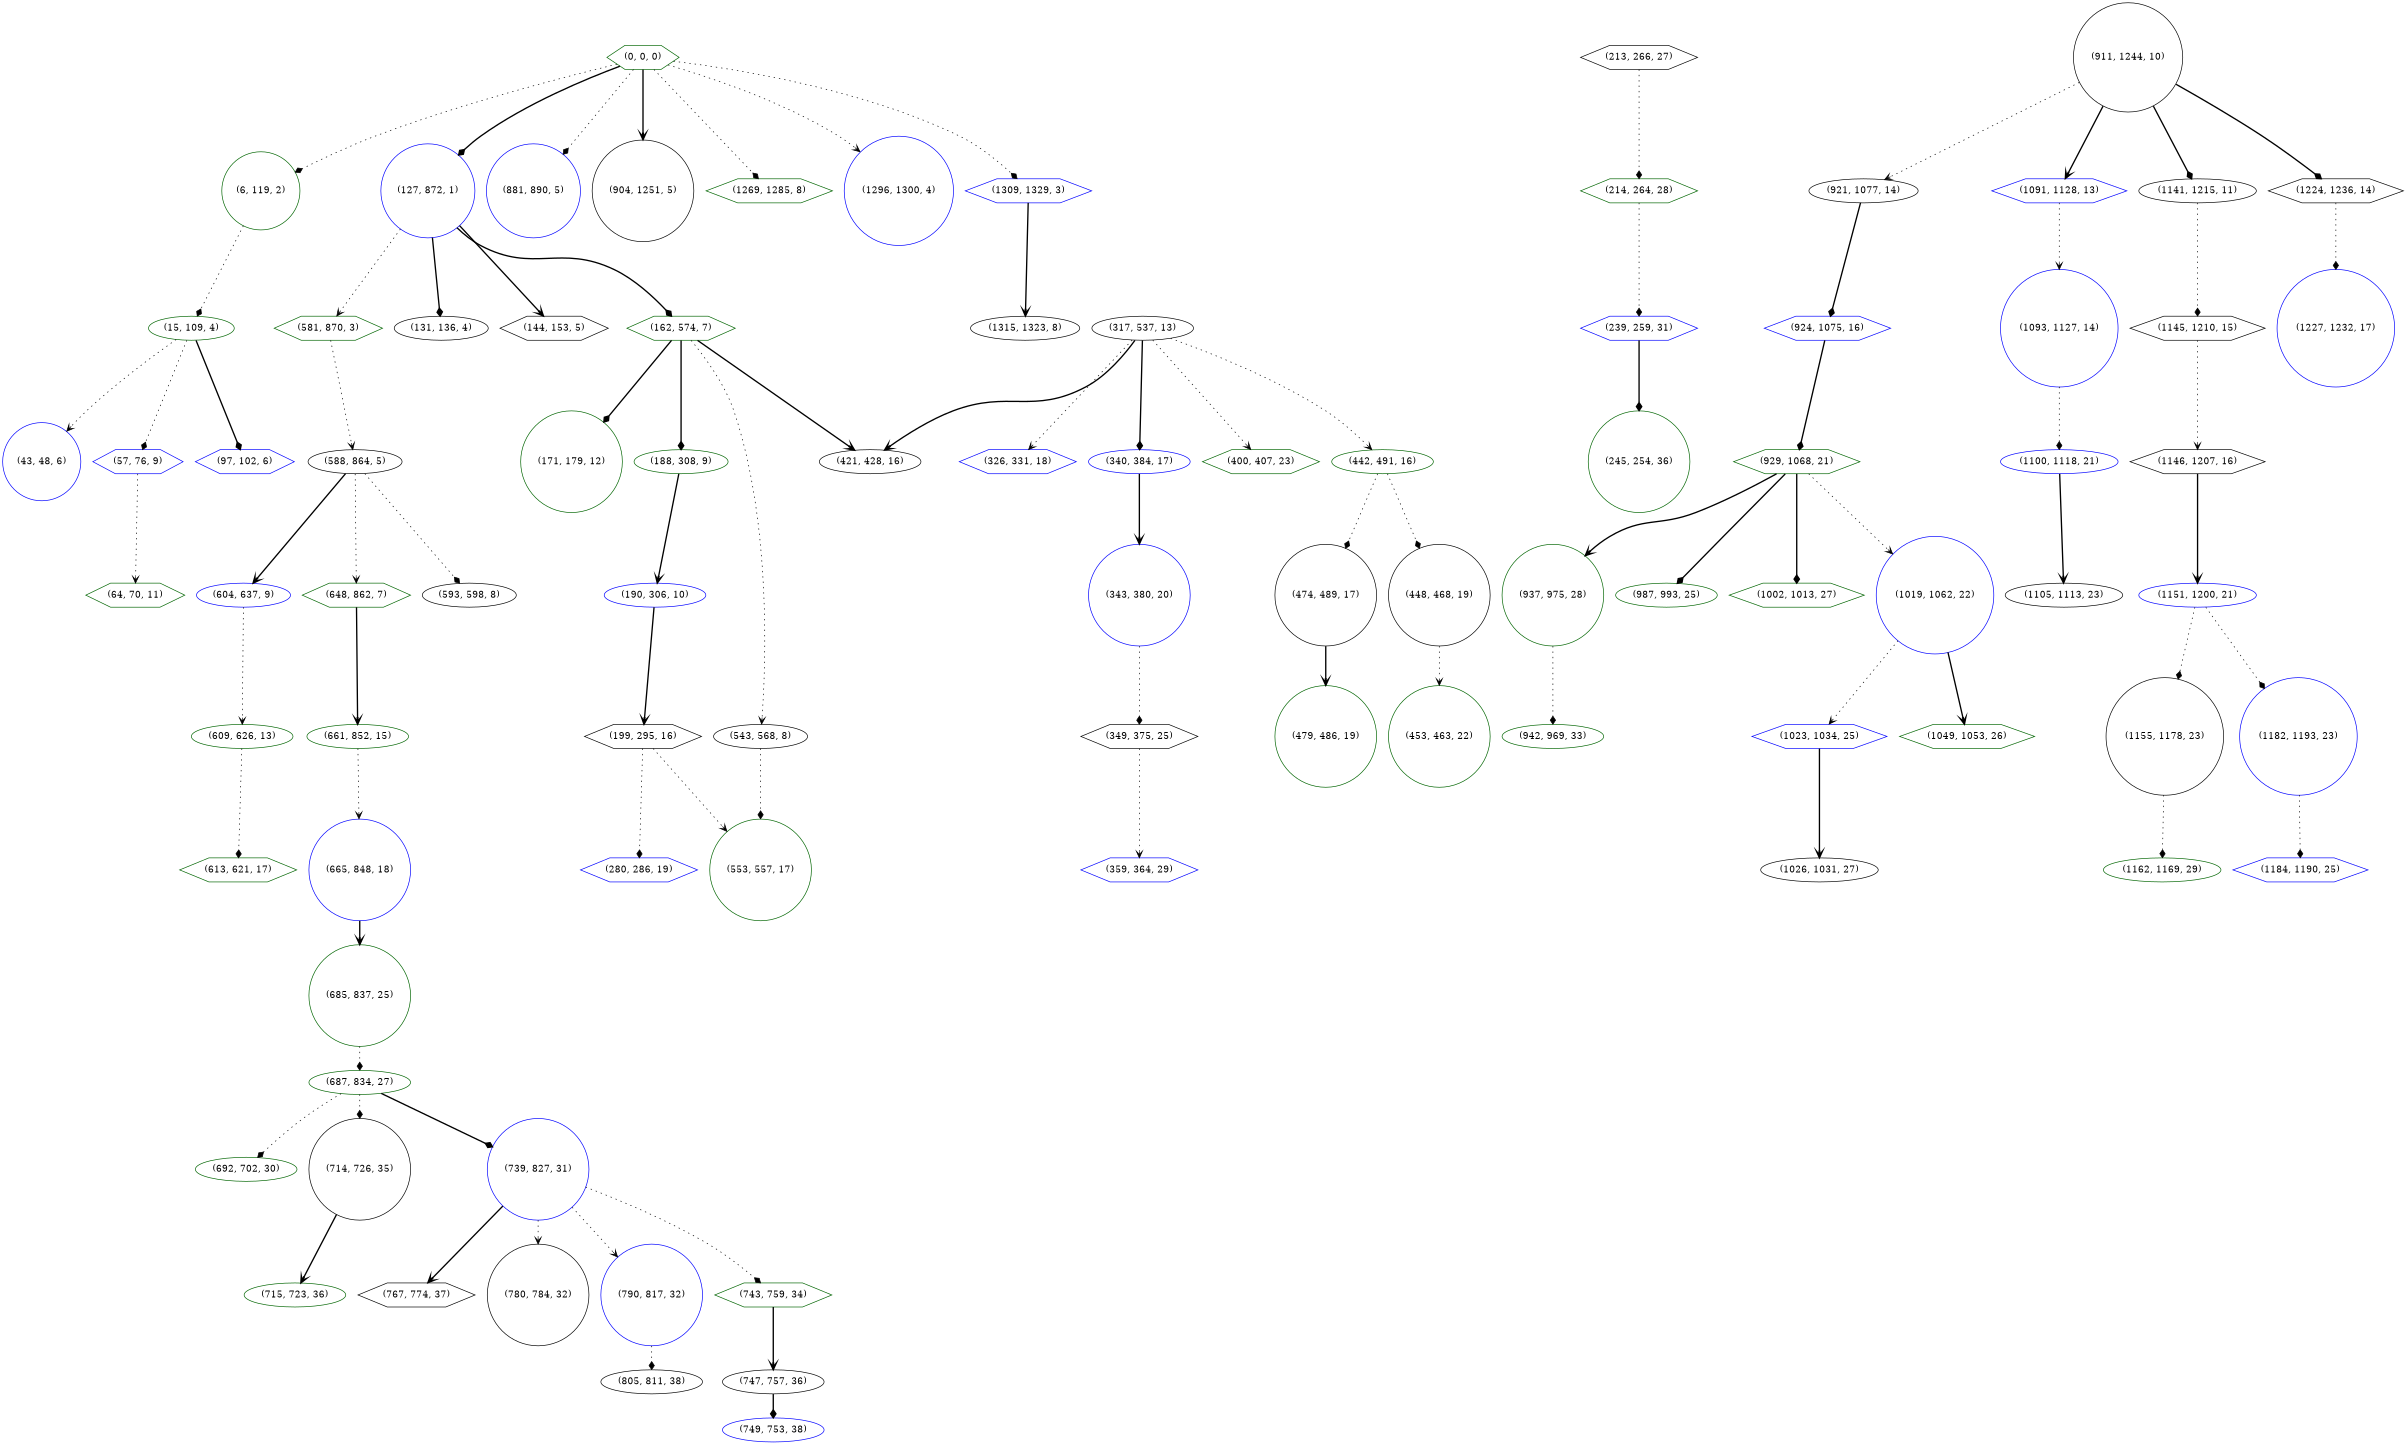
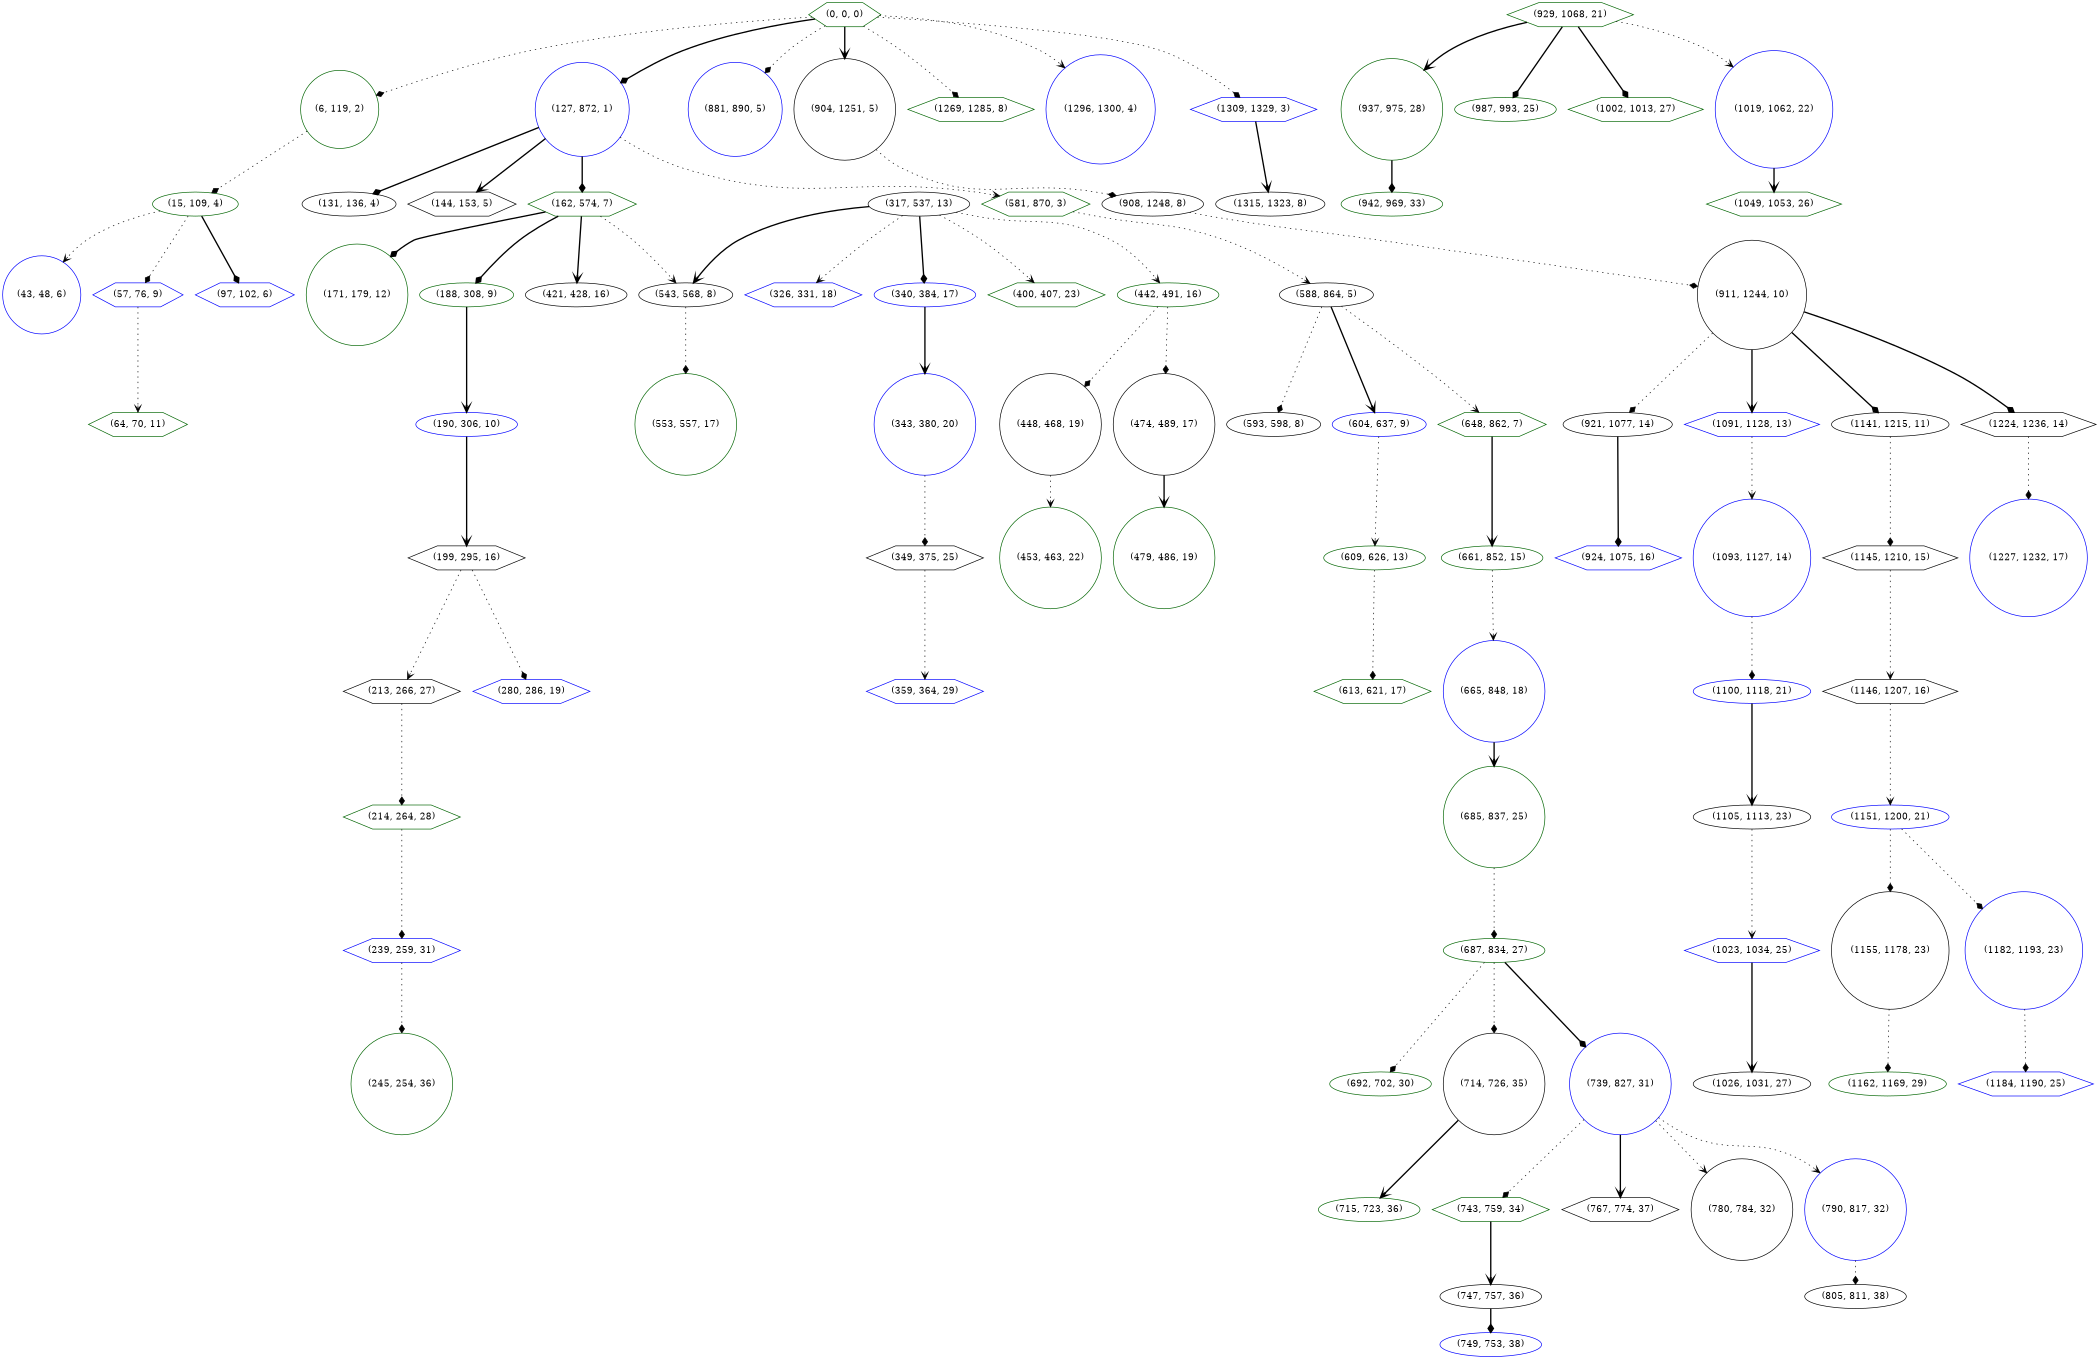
edge "(911, 1244, 10)" -> "(921, 1077, 14)": arrowhead vee -> diamond
node "(908, 1248, 8)": added
edge "(239, 259, 31)" -> "(245, 254, 36)": style bold -> dotted
edge "(924, 1075, 16)" -> "(929, 1068, 21)": removed
edge "(317, 537, 13)" -> "(421, 428, 16)": now "(317, 537, 13)" -> "(543, 568, 8)"
edge "(1146, 1207, 16)" -> "(1151, 1200, 21)": style bold -> dotted
edge "(1019, 1062, 22)" -> "(1023, 1034, 25)": now "(1105, 1113, 23)" -> "(1023, 1034, 25)"
edge "(937, 975, 28)" -> "(942, 969, 33)": style dotted -> bold
edge "(199, 295, 16)" -> "(553, 557, 17)": now "(199, 295, 16)" -> "(213, 266, 27)"
